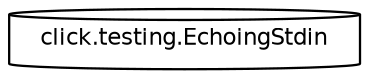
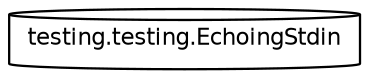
node "click.testing.EchoingStdin": label "click.testing.EchoingStdin" -> "testing.testing.EchoingStdin"
